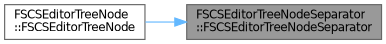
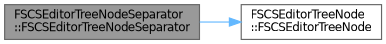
edge "FSCSEditorTreeNode ::FSCSEditorTreeNode" -> "FSCSEditorTreeNodeSeparator ::FSCSEditorTreeNodeSeparator": reversed
